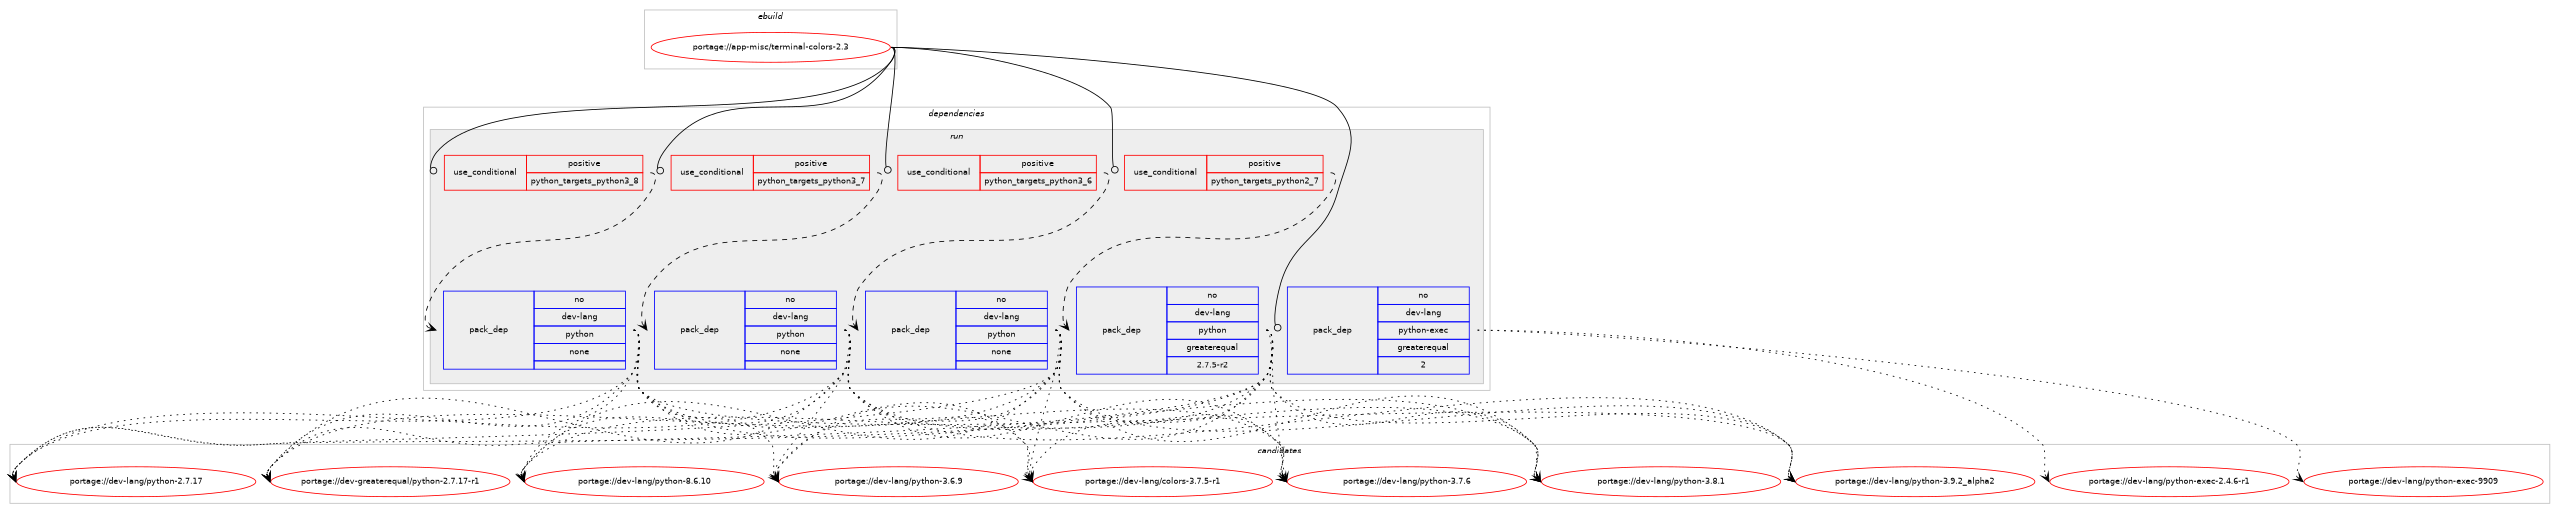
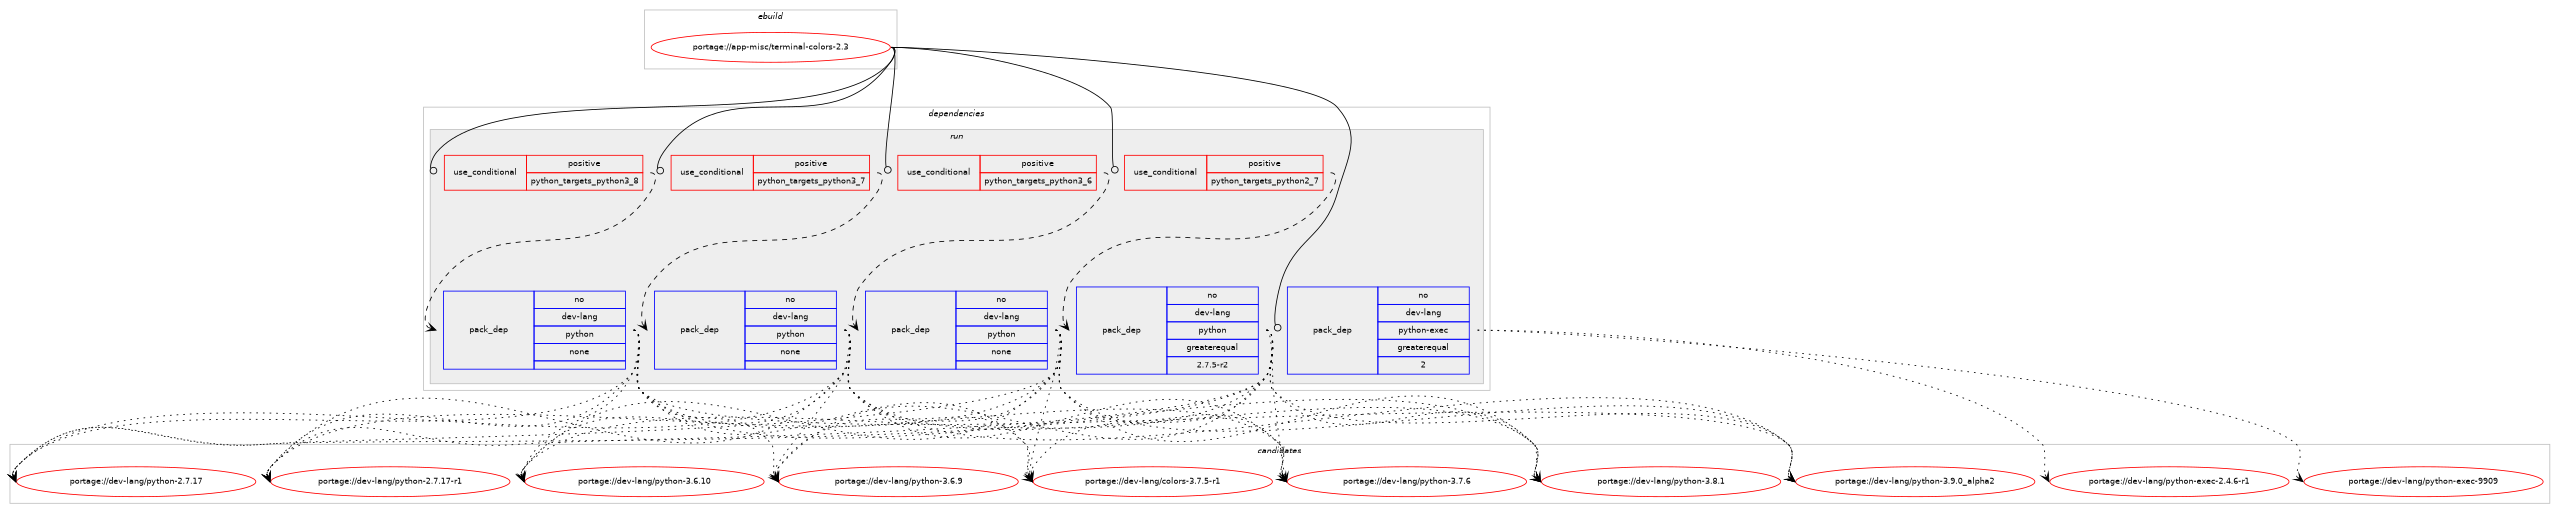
node "portage://dev-greaterequal/python-2.7.17-r1": label "portage://dev-greaterequal/python-2.7.17-r1" -> "portage://dev-lang/python-2.7.17-r1"
node "portage://dev-lang/python-8.6.10": label "portage://dev-lang/python-8.6.10" -> "portage://dev-lang/python-3.6.10"
node "portage://dev-lang/python-3.9.2_alpha2": label "portage://dev-lang/python-3.9.2_alpha2" -> "portage://dev-lang/python-3.9.0_alpha2"
